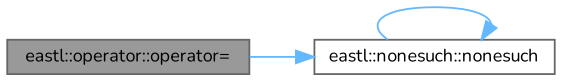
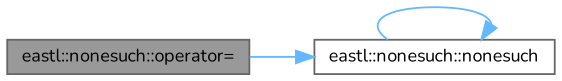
node "eastl::operator::operator=": label "eastl::operator::operator=" -> "eastl::nonesuch::operator="
